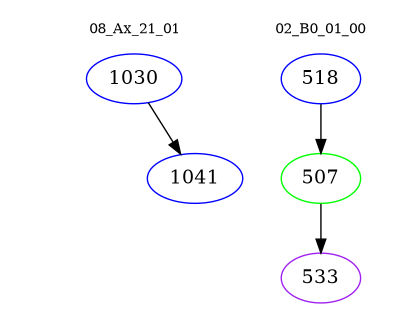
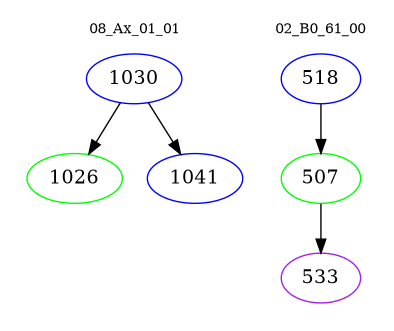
cluster "08_Ax_21_01": label "08_Ax_21_01" -> "08_Ax_01_01"
cluster "02_B0_01_00": label "02_B0_01_00" -> "02_B0_61_00"
node "1026": added
